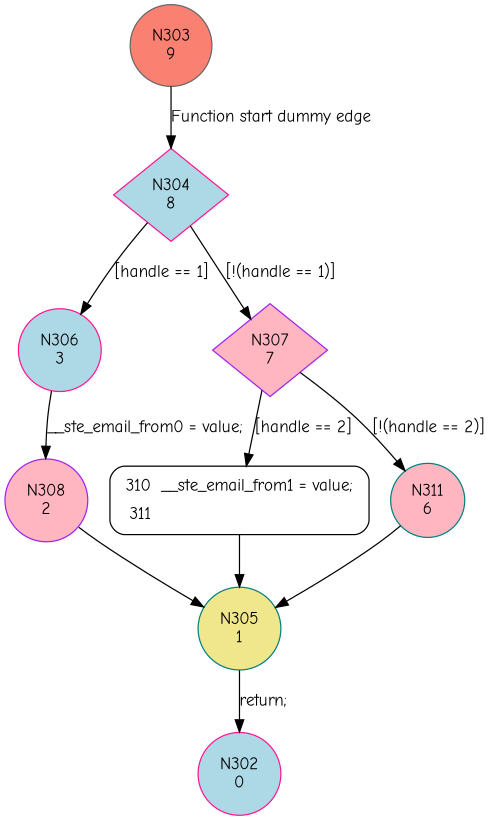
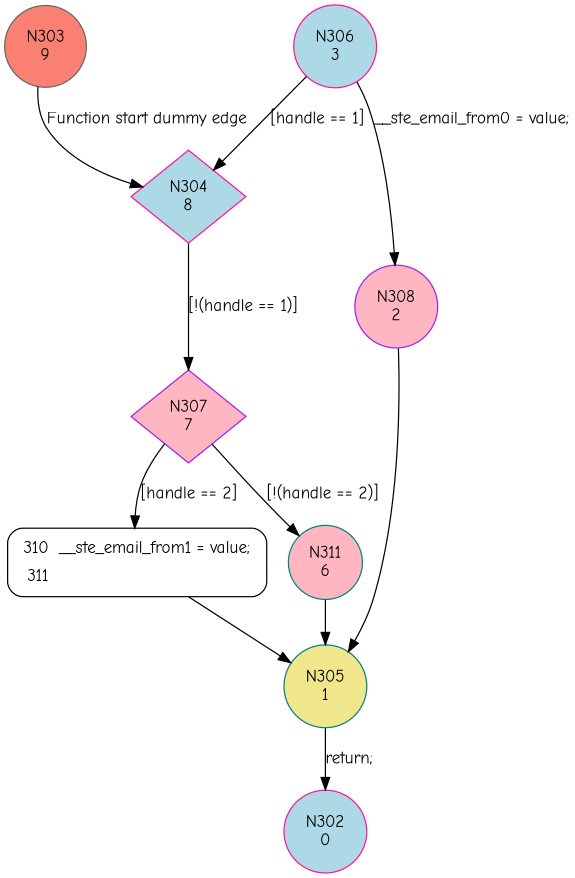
edge "N304 8" -> "N306 3": reversed
